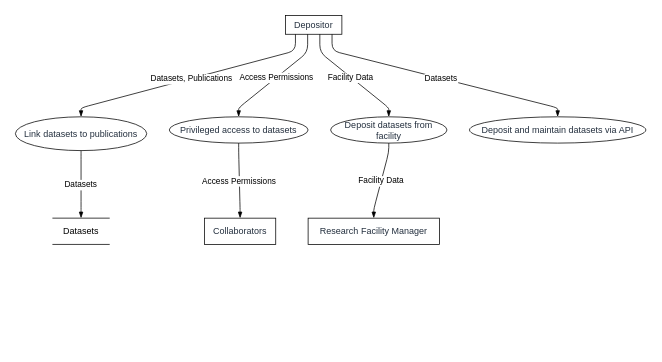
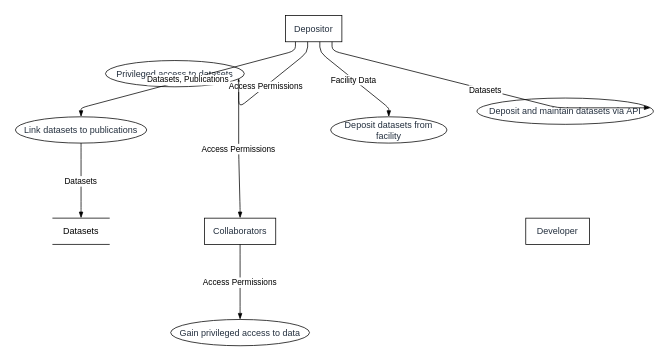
node "Depositor": size 56x19 -> 56x26
node "Privileged access to datasets": moved (239, 130) -> (175, 74)
node "Deposit and maintain datasets via API": moved (557, 130) -> (565, 111)
node "Link datasets to publications": size 131x34 -> 131x26
edge "Deposit datasets from facility" -> "Research Facility Manager": removed, label "Facility Data"
node "Research Facility Manager": removed
node "Developer": added
edge "Collaborators" -> "Gain privileged access to data": added, label "Access Permissions"
node "Gain privileged access to data": added
